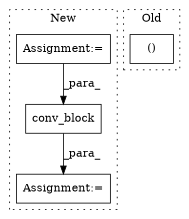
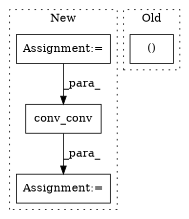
node "conv_block": label "conv_block" -> "conv_conv"
